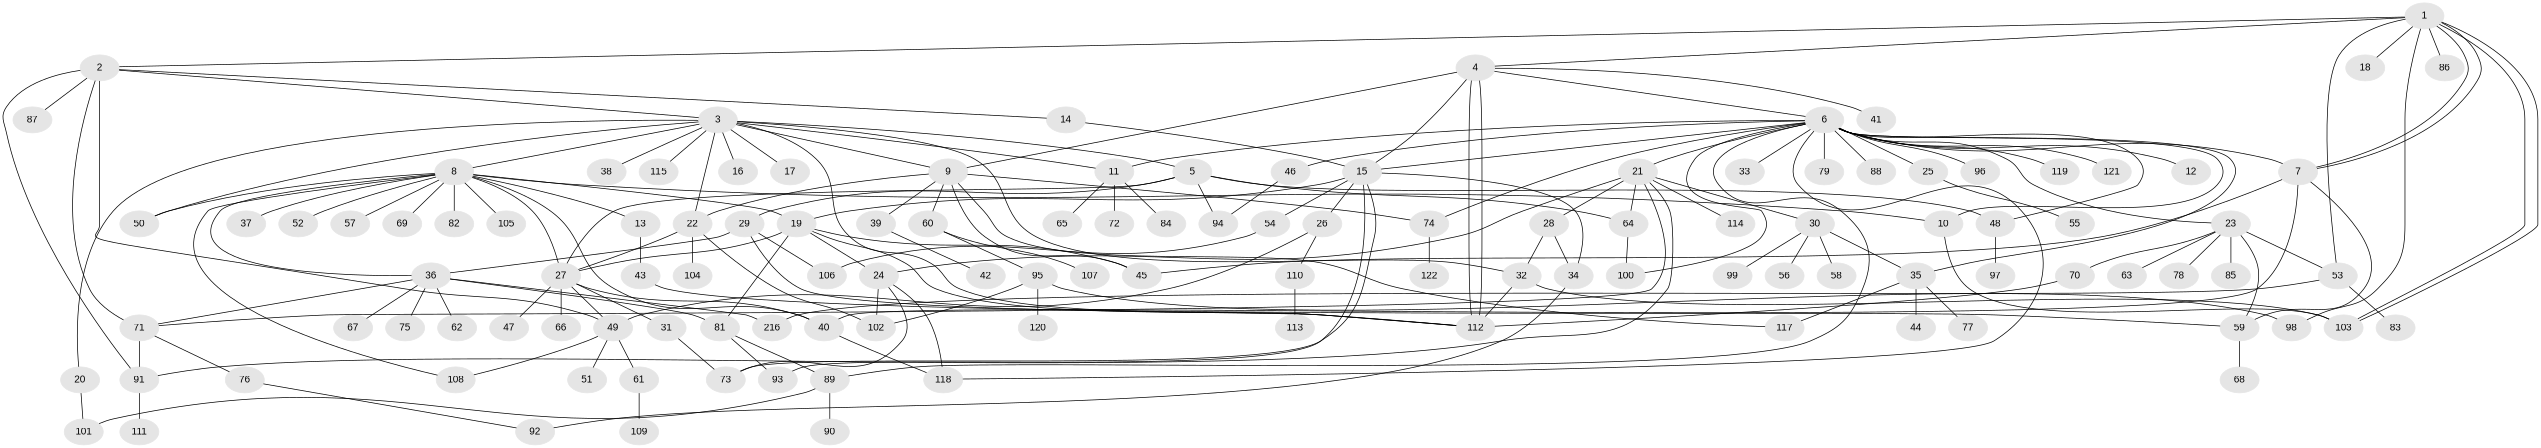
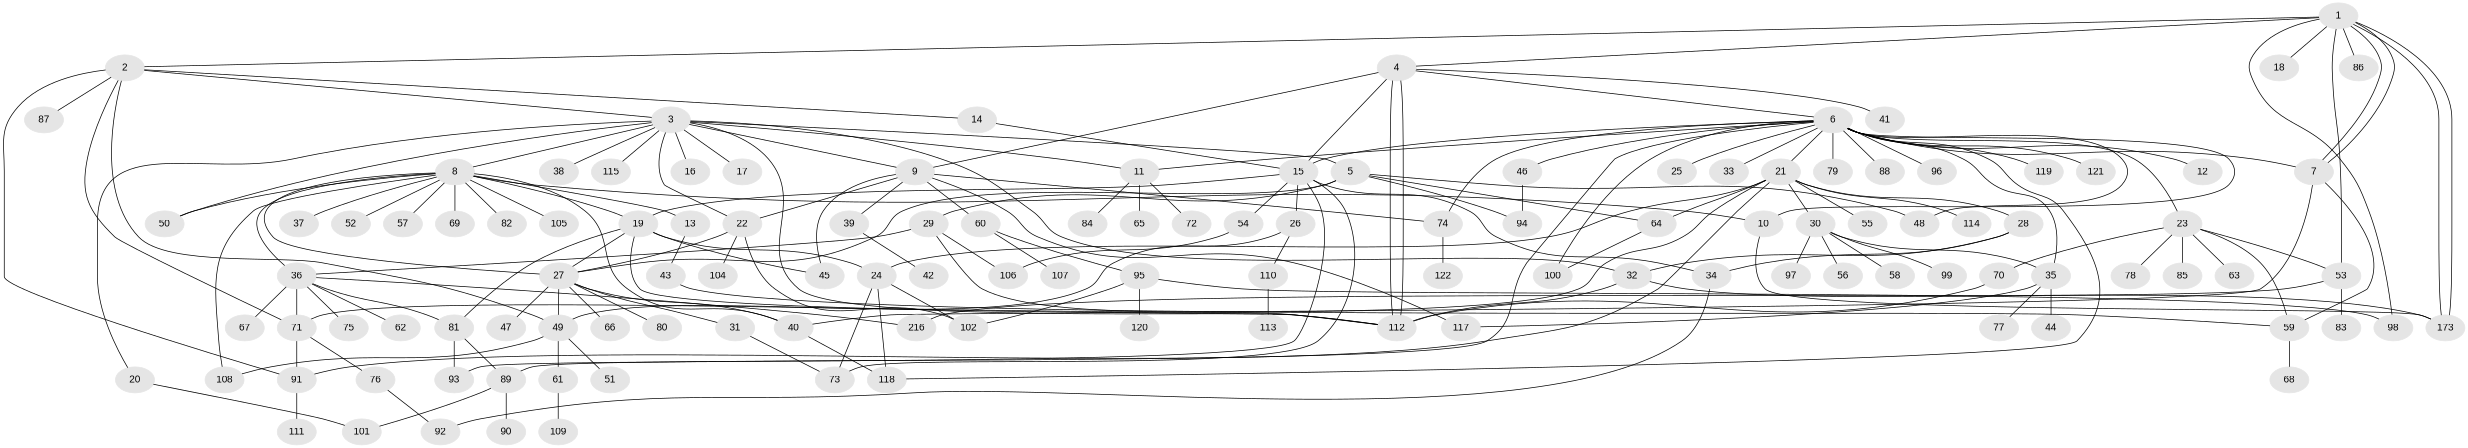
edge "25" -- "55": now "21" -- "55"
edge "48" -- "97": now "30" -- "97"
edge "7" -- "45": removed
node "80": added
node "103": label "103" -> "173"
